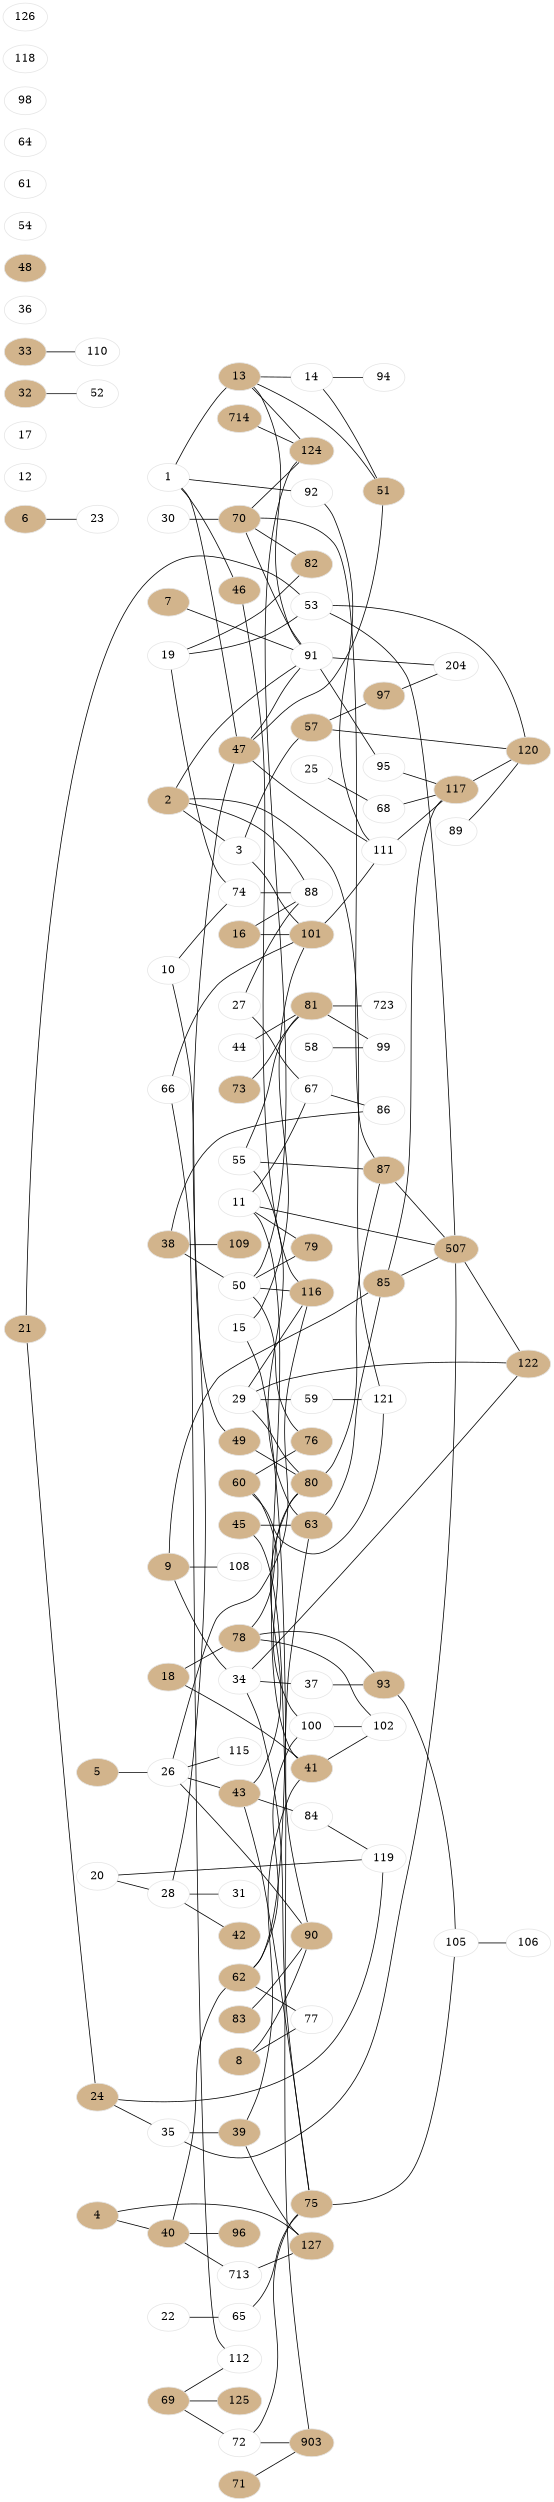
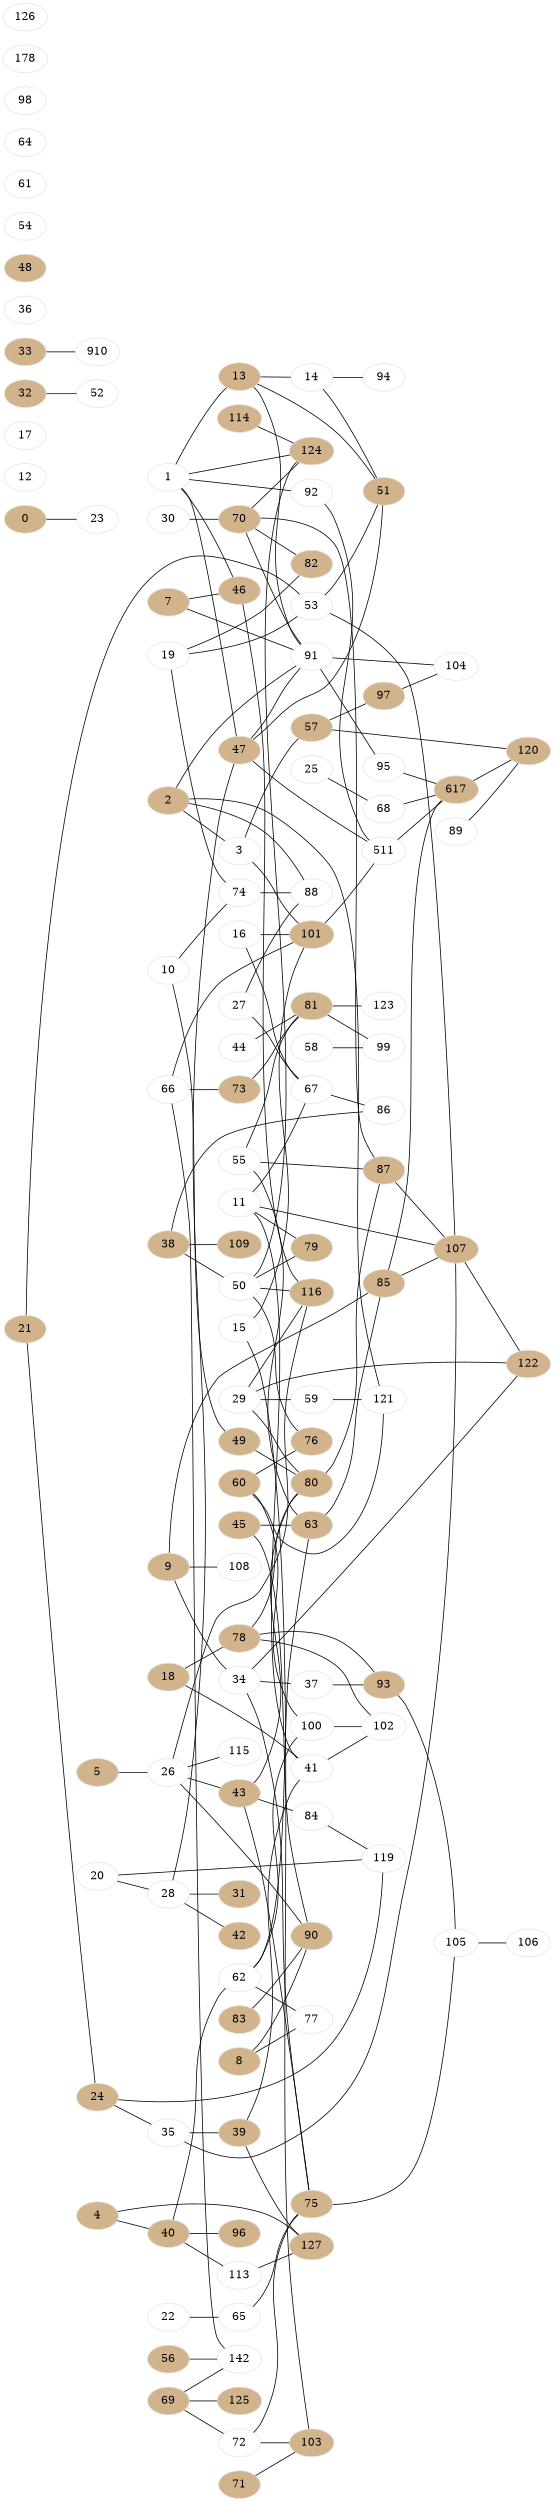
node "118": label "118" -> "178"
node "110": label "110" -> "910"
edge "13" -- "124": now "1" -- "124"
node "714": label "714" -> "114"
node "6": label "6" -> "0"
edge "46" -- "7": added
edge "53" -- "120": now "53" -- "51"
node "204": label "204" -> "104"
node "117": label "117" -> "617"
node "111": label "111" -> "511"
edge "88" -- "16": now "67" -- "16"
node "16": fillcolor tan -> white
node "723": label "723" -> "123"
edge "66" -- "73": added
node "507": label "507" -> "107"
node "41": fillcolor tan -> white
node "31": fillcolor white -> tan
node "62": fillcolor tan -> white
node "713": label "713" -> "113"
node "56": added
node "112": label "112" -> "142"
node "903": label "903" -> "103"
